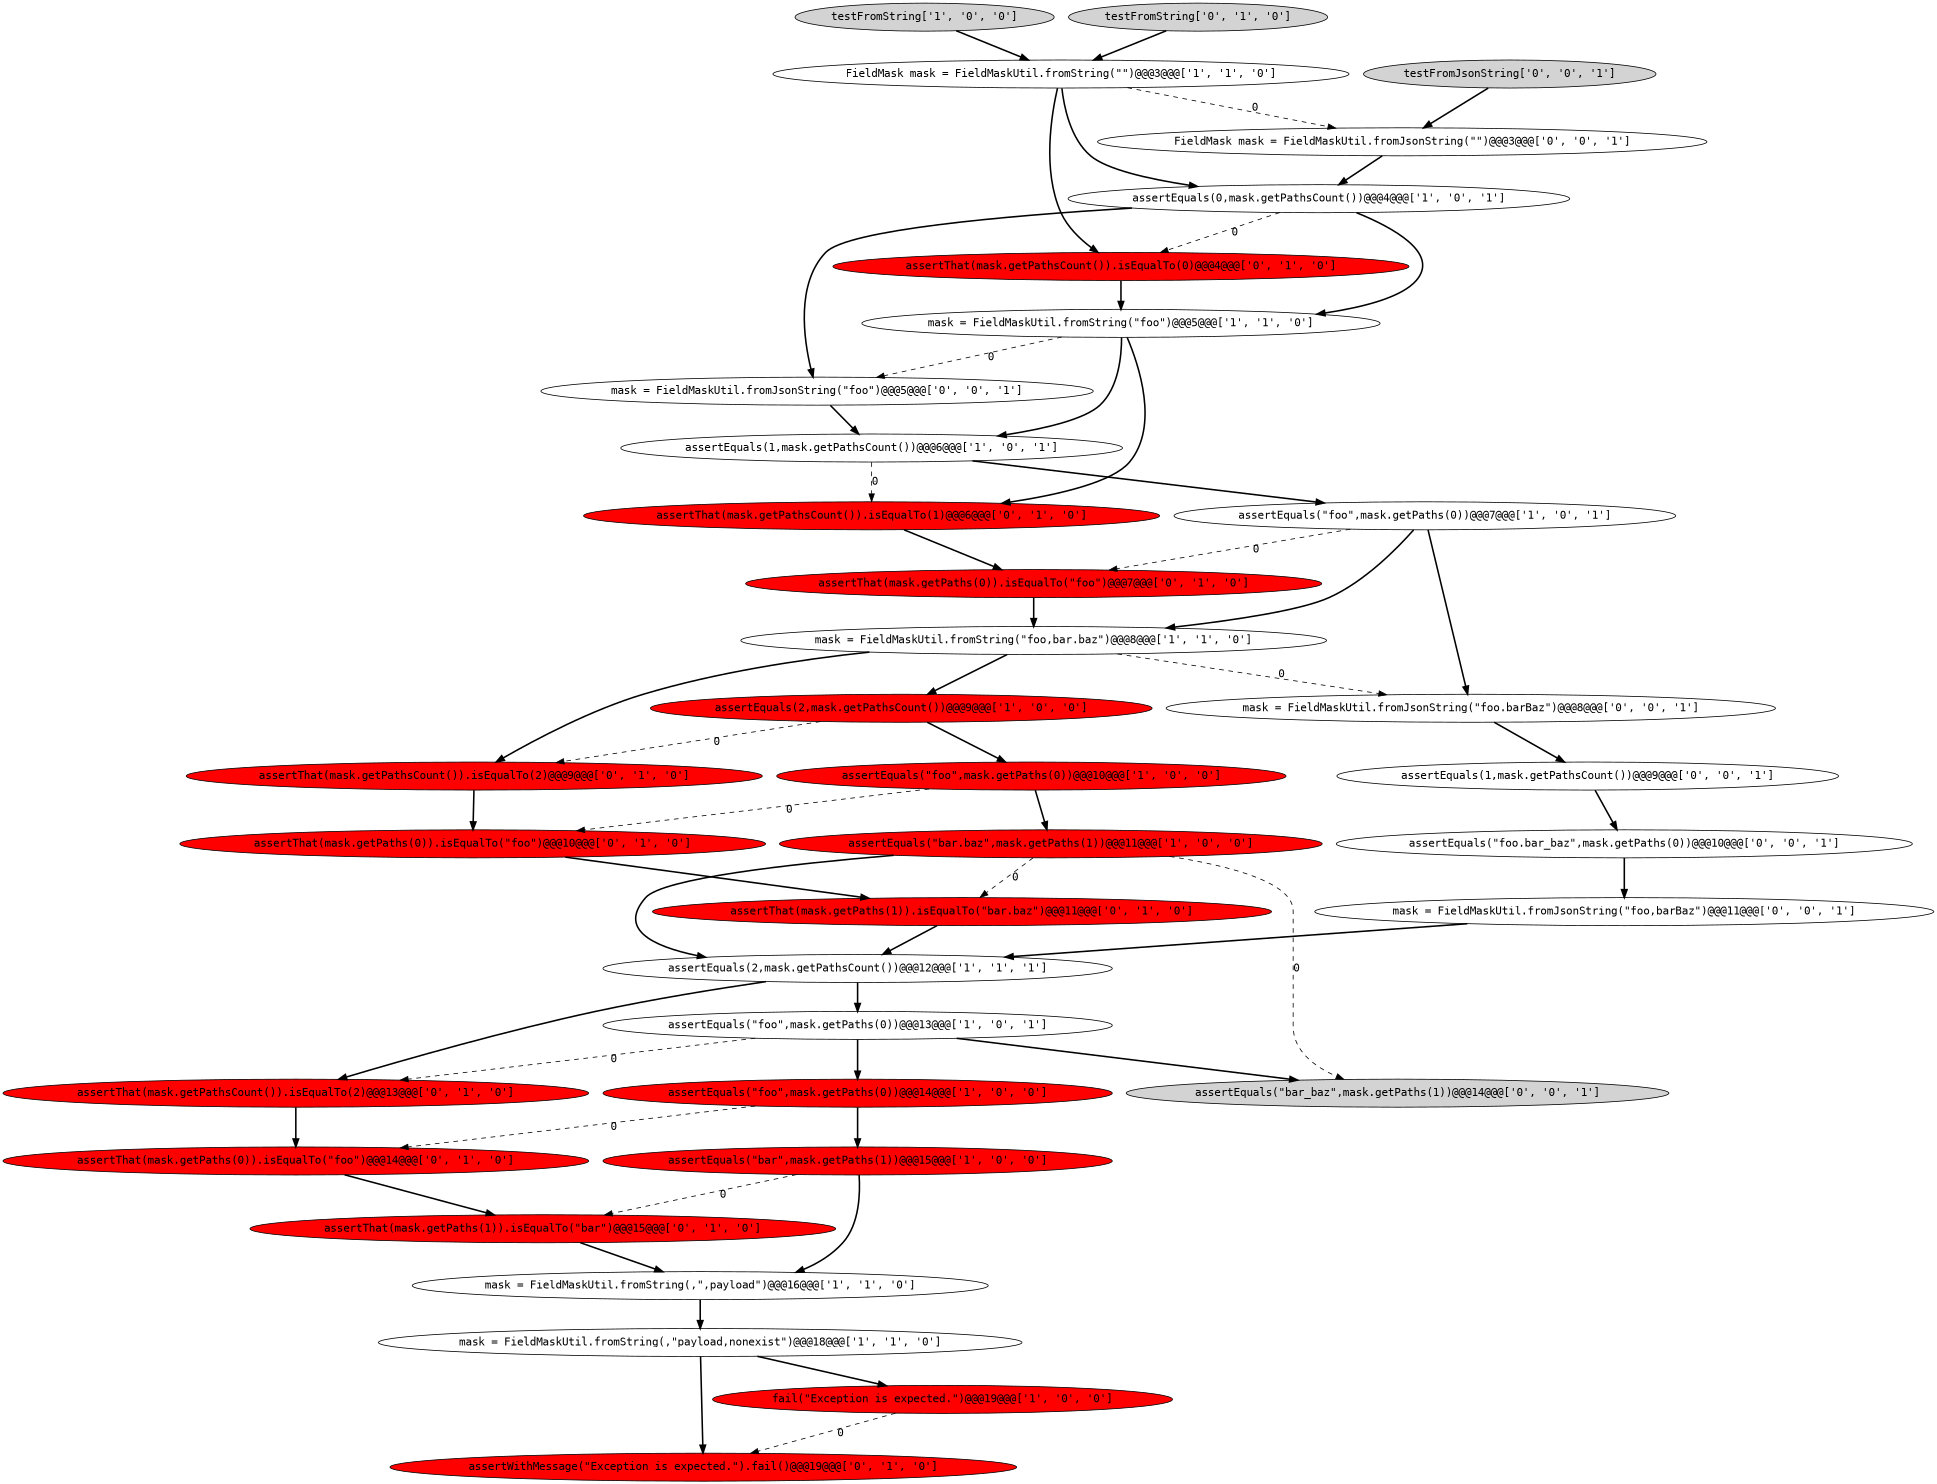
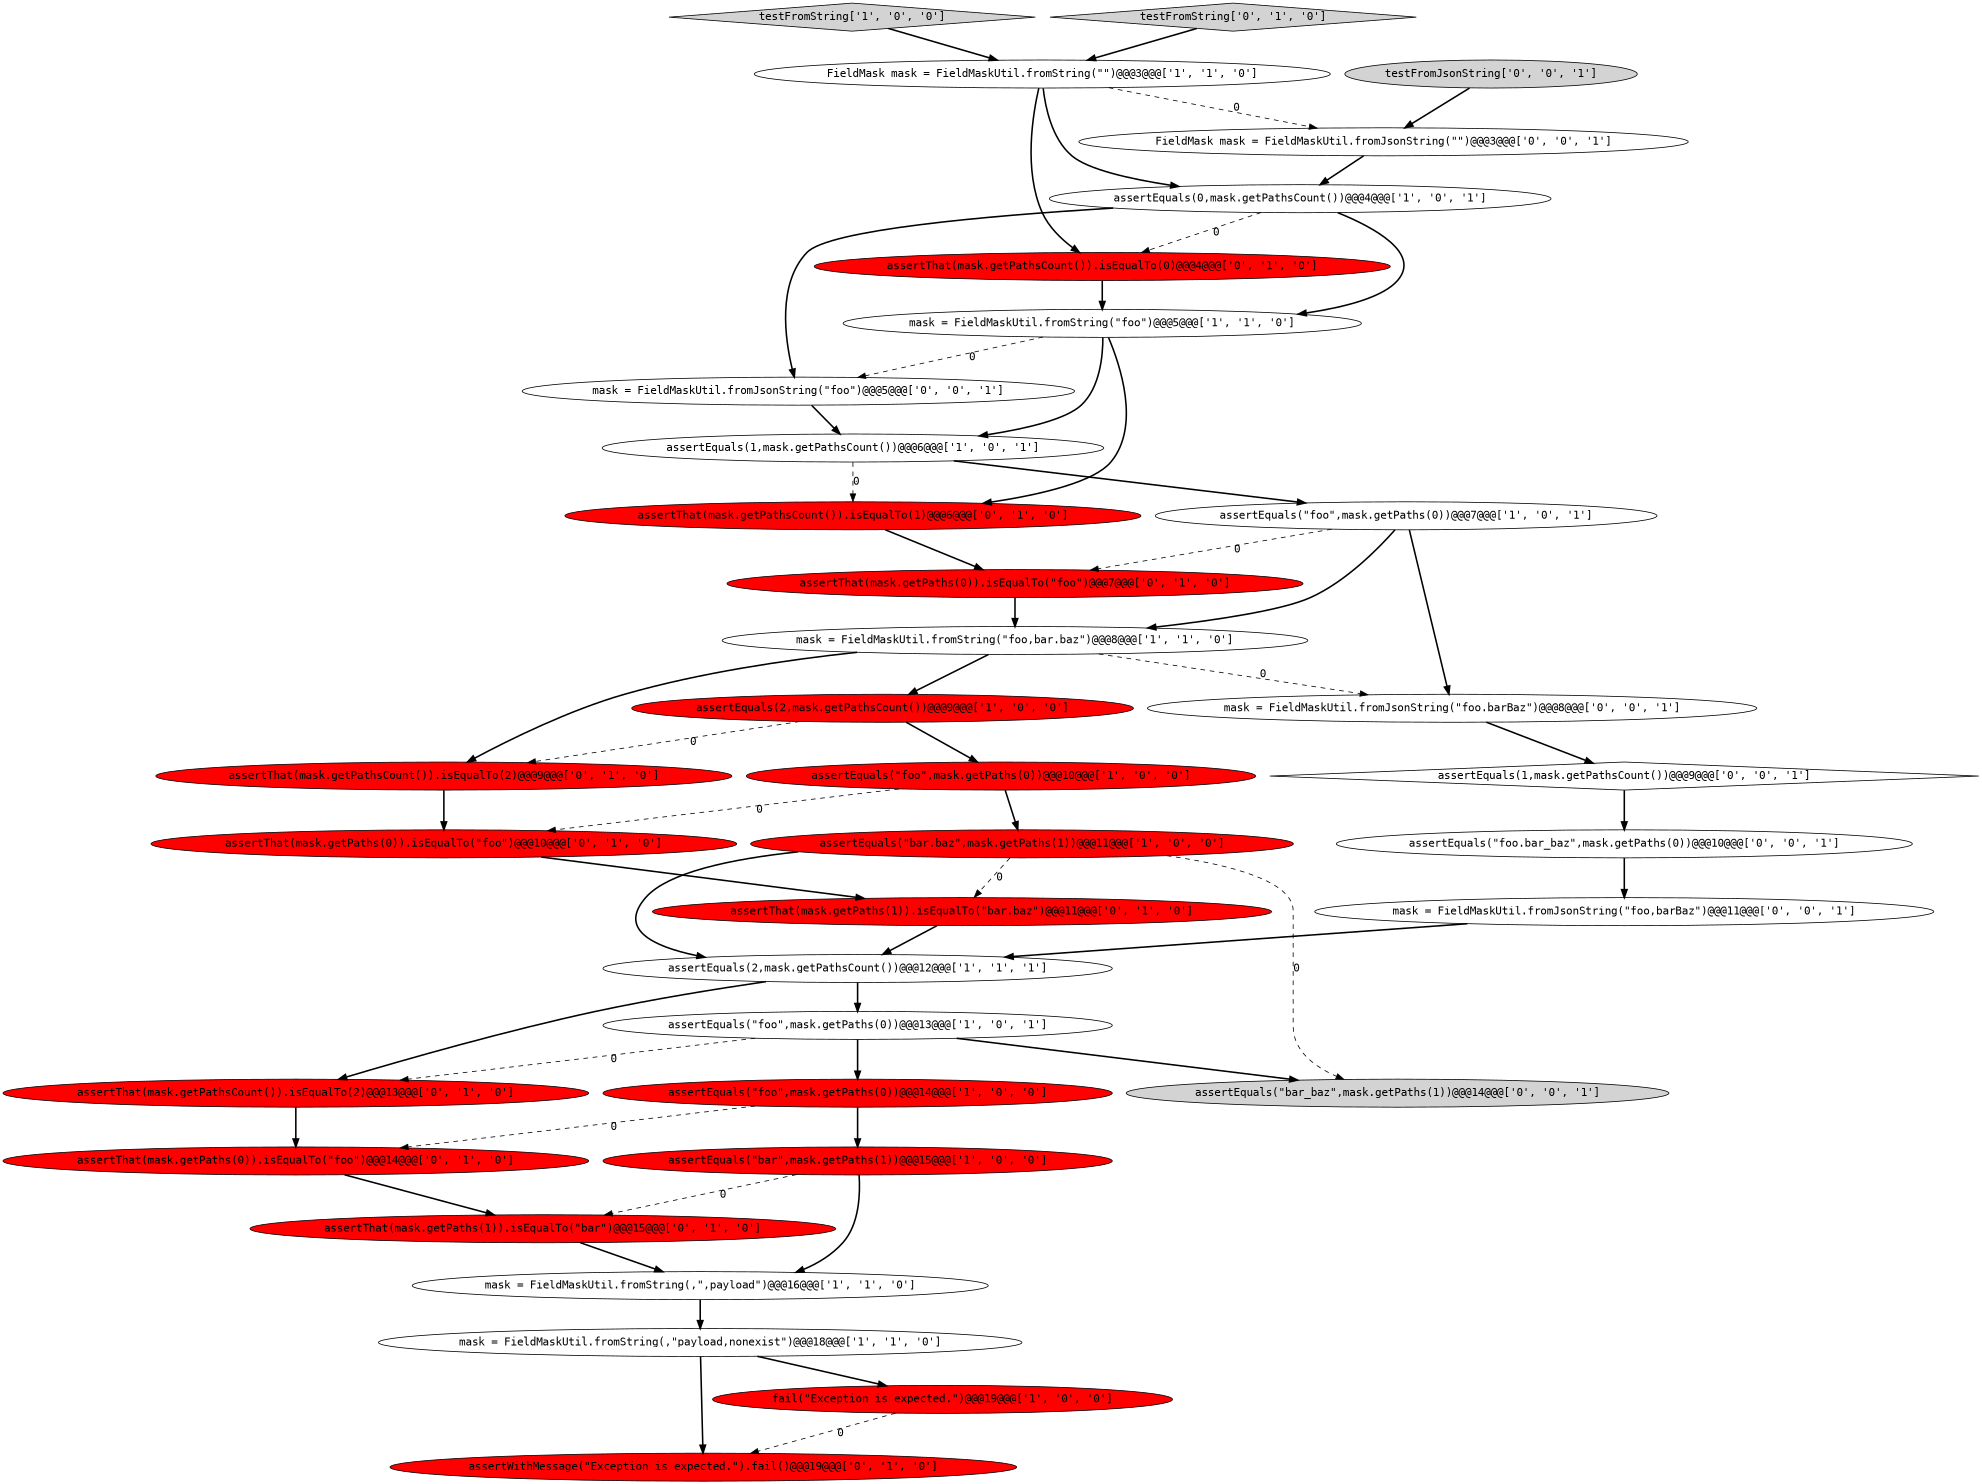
node "testFromString['1', '0', '0']": shape ellipse -> diamond
node "testFromString['0', '1', '0']": shape ellipse -> diamond
node "assertEquals(1,mask.getPathsCount())@@@9@@@['0', '0', '1']": shape ellipse -> diamond
